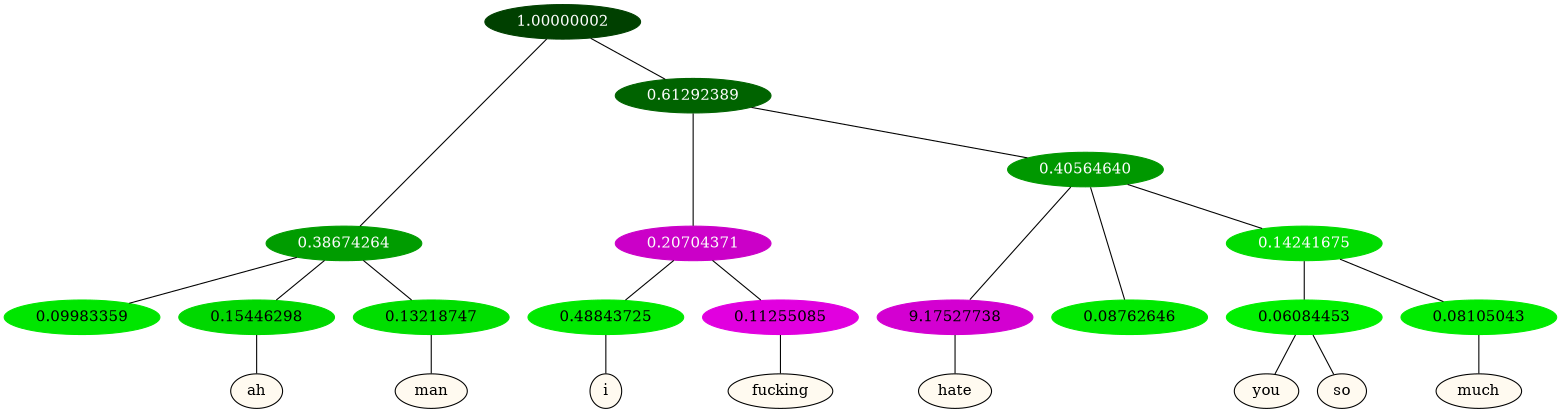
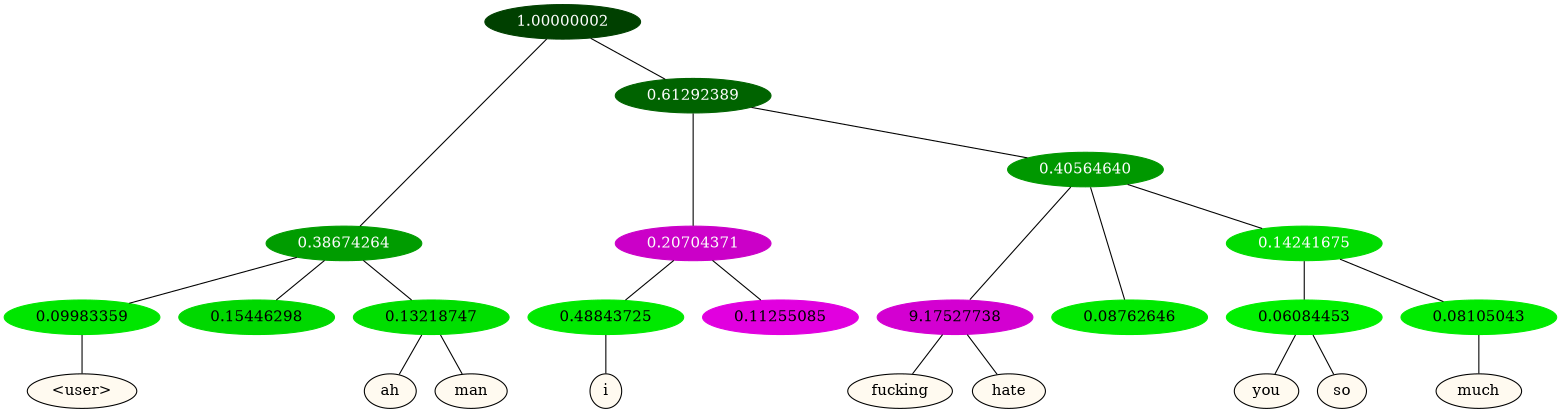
edge "0.15446298" -- "ah": now "0.13218747" -- "ah"
edge "0.11255085" -- "fucking": now "9.17527738" -- "fucking"
node "<user>": added
